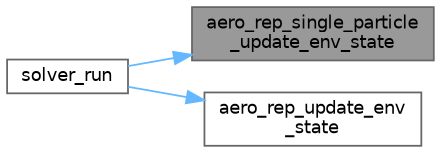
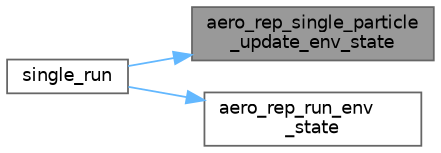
node "solver_run": label "solver_run" -> "single_run"
node "aero_rep_update_env _state": label "aero_rep_update_env _state" -> "aero_rep_run_env _state"
